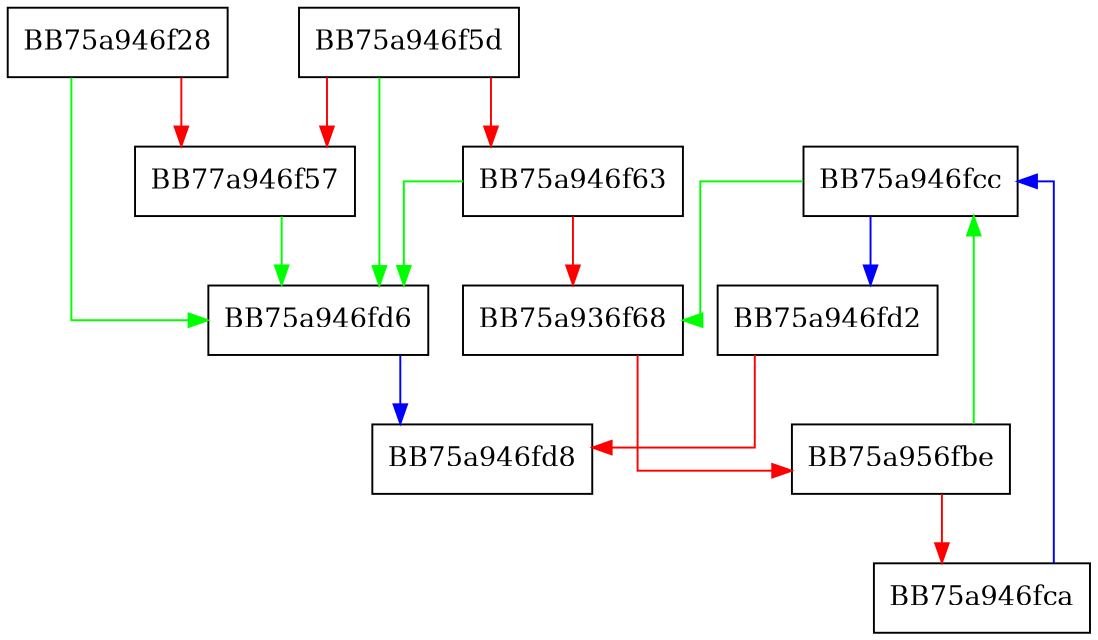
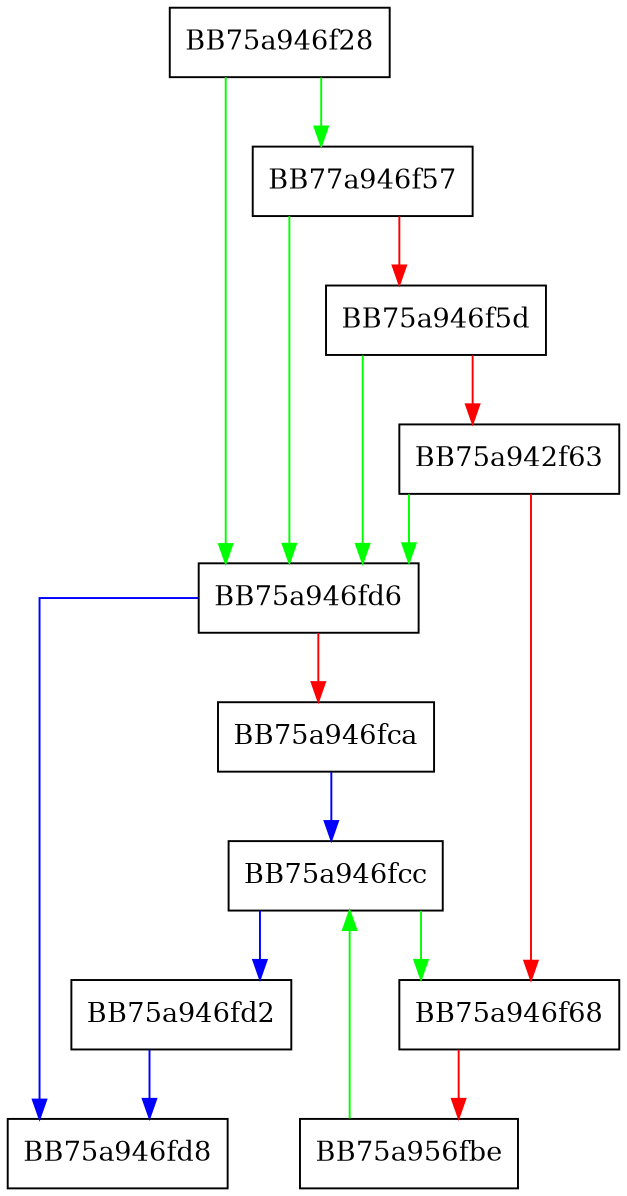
edge "BB75a946f28" -> "BB77a946f57": color red -> green
edge "BB75a946f5d" -> "BB77a946f57": reversed
node "BB75a946f63": label "BB75a946f63" -> "BB75a942f63"
node "BB75a936f68": label "BB75a936f68" -> "BB75a946f68"
edge "BB75a946fd2" -> "BB75a946fd8": color red -> blue
edge "BB75a956fbe" -> "BB75a946fca": now "BB75a946fd6" -> "BB75a946fca"
